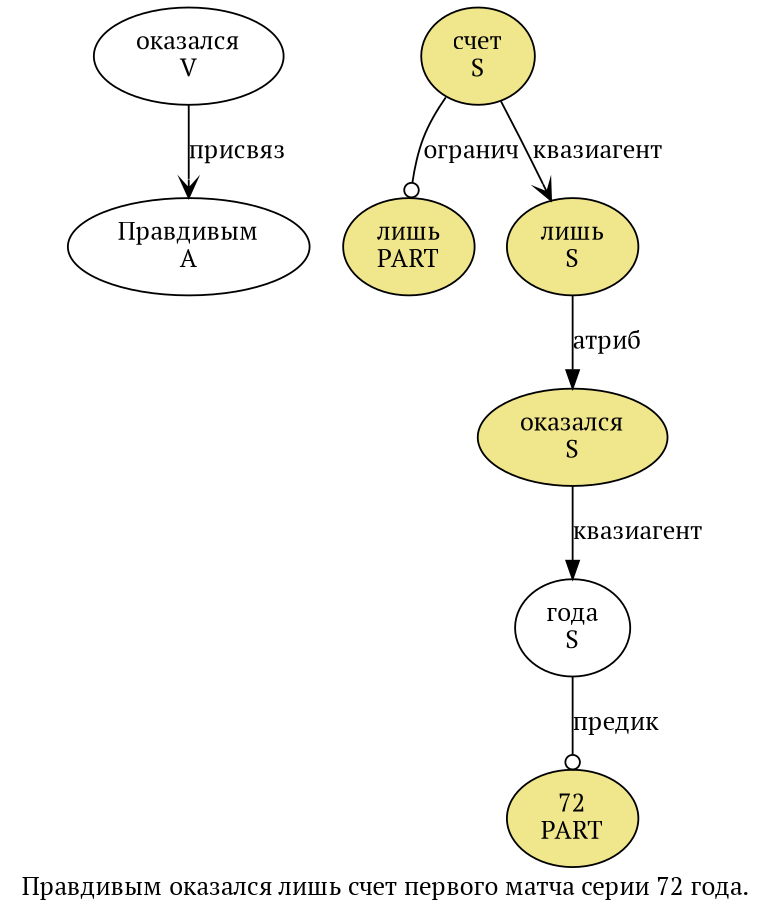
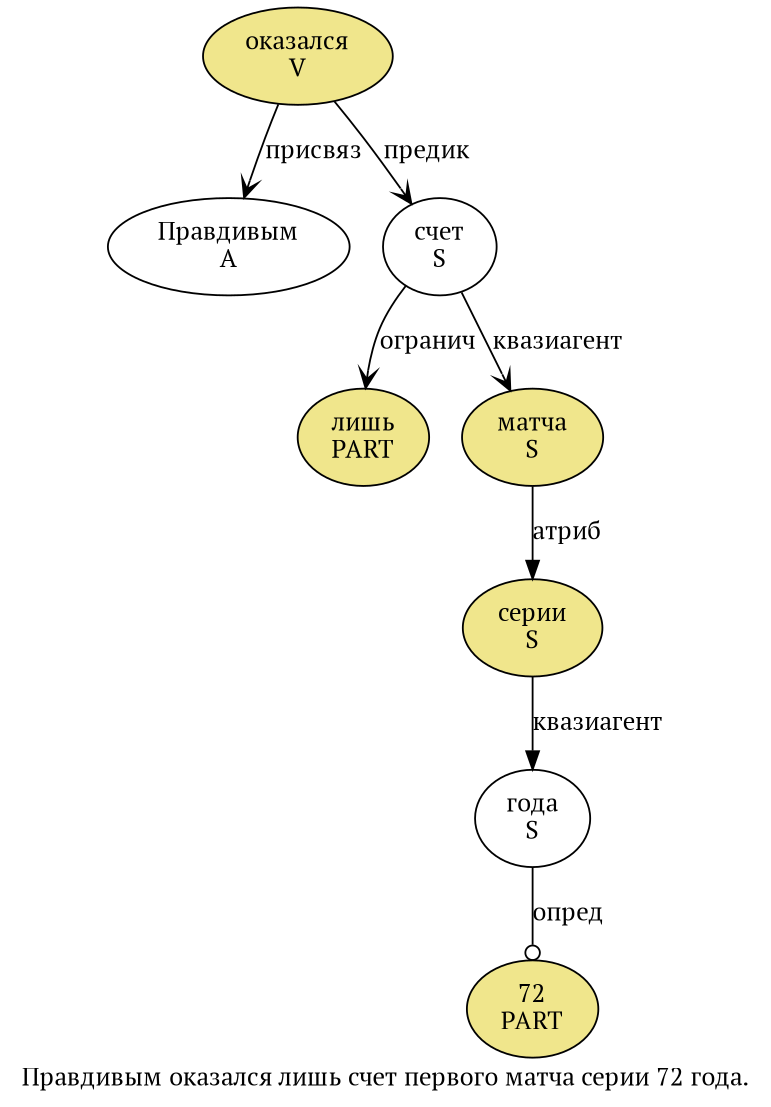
node "оказался V": fillcolor white -> khaki
node "счет S": fillcolor khaki -> white
edge "счет S" -> "лишь PART": arrowhead odot -> vee
edge "оказался V" -> "счет S": added, label "предик"
node "лишь S": label "лишь S" -> "матча S"
node "оказался S": label "оказался S" -> "серии S"
edge "года S" -> "72 PART": label "предик" -> "опред"
